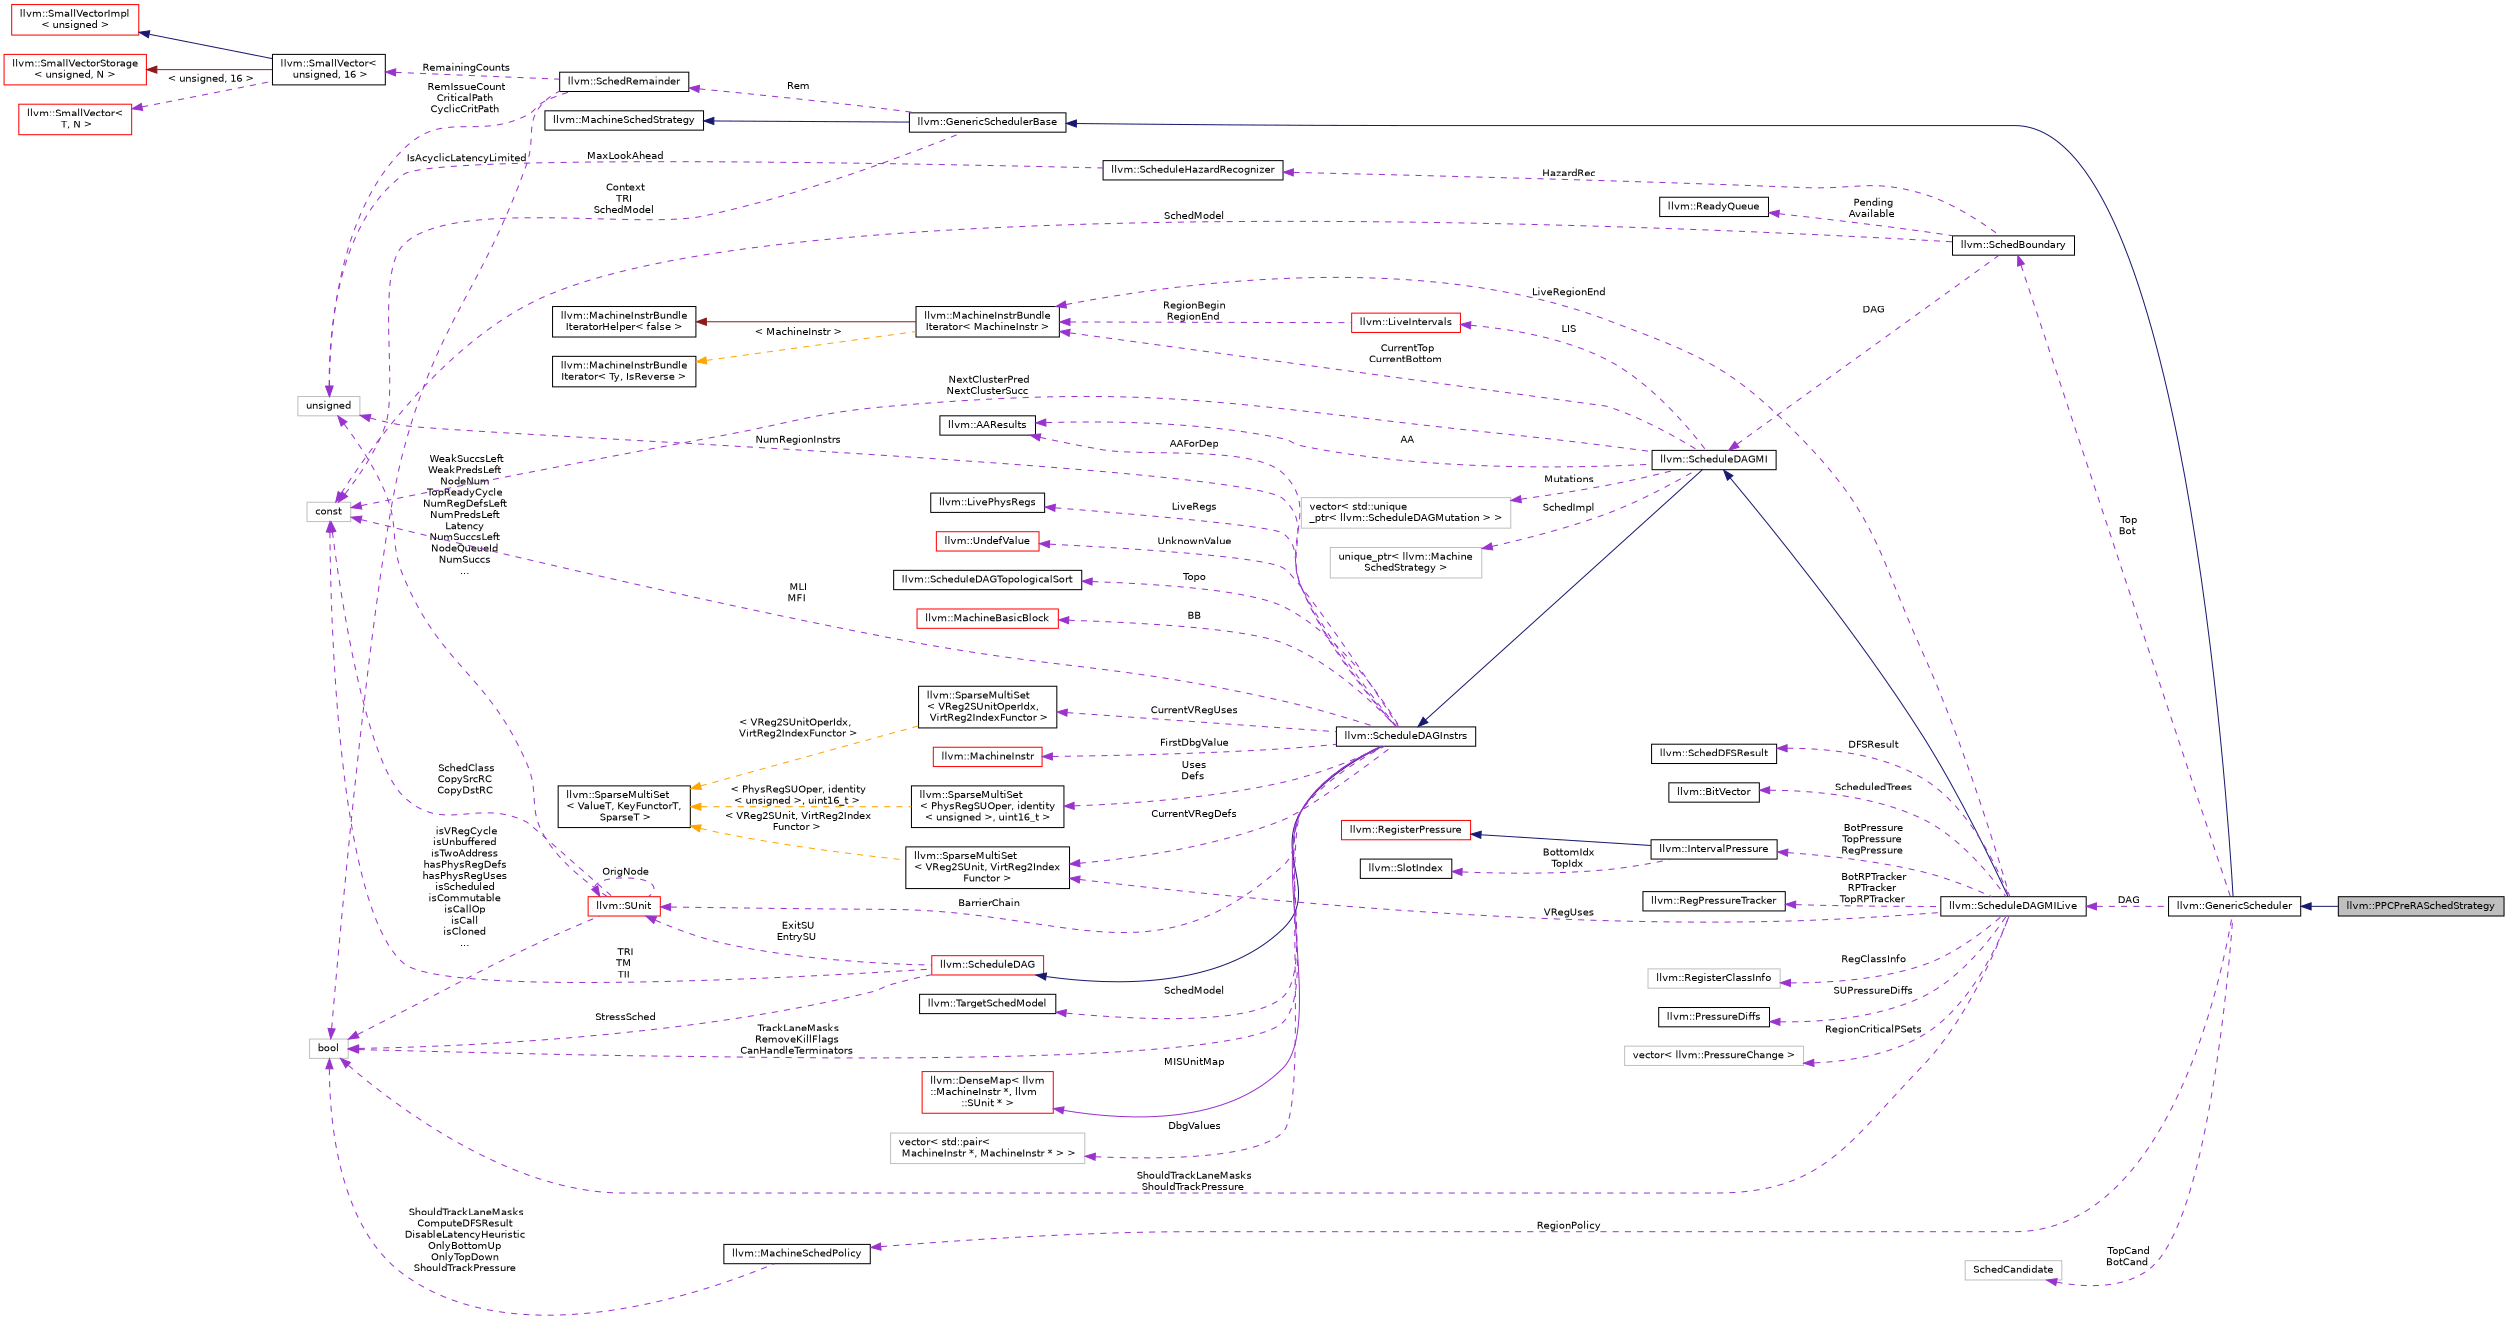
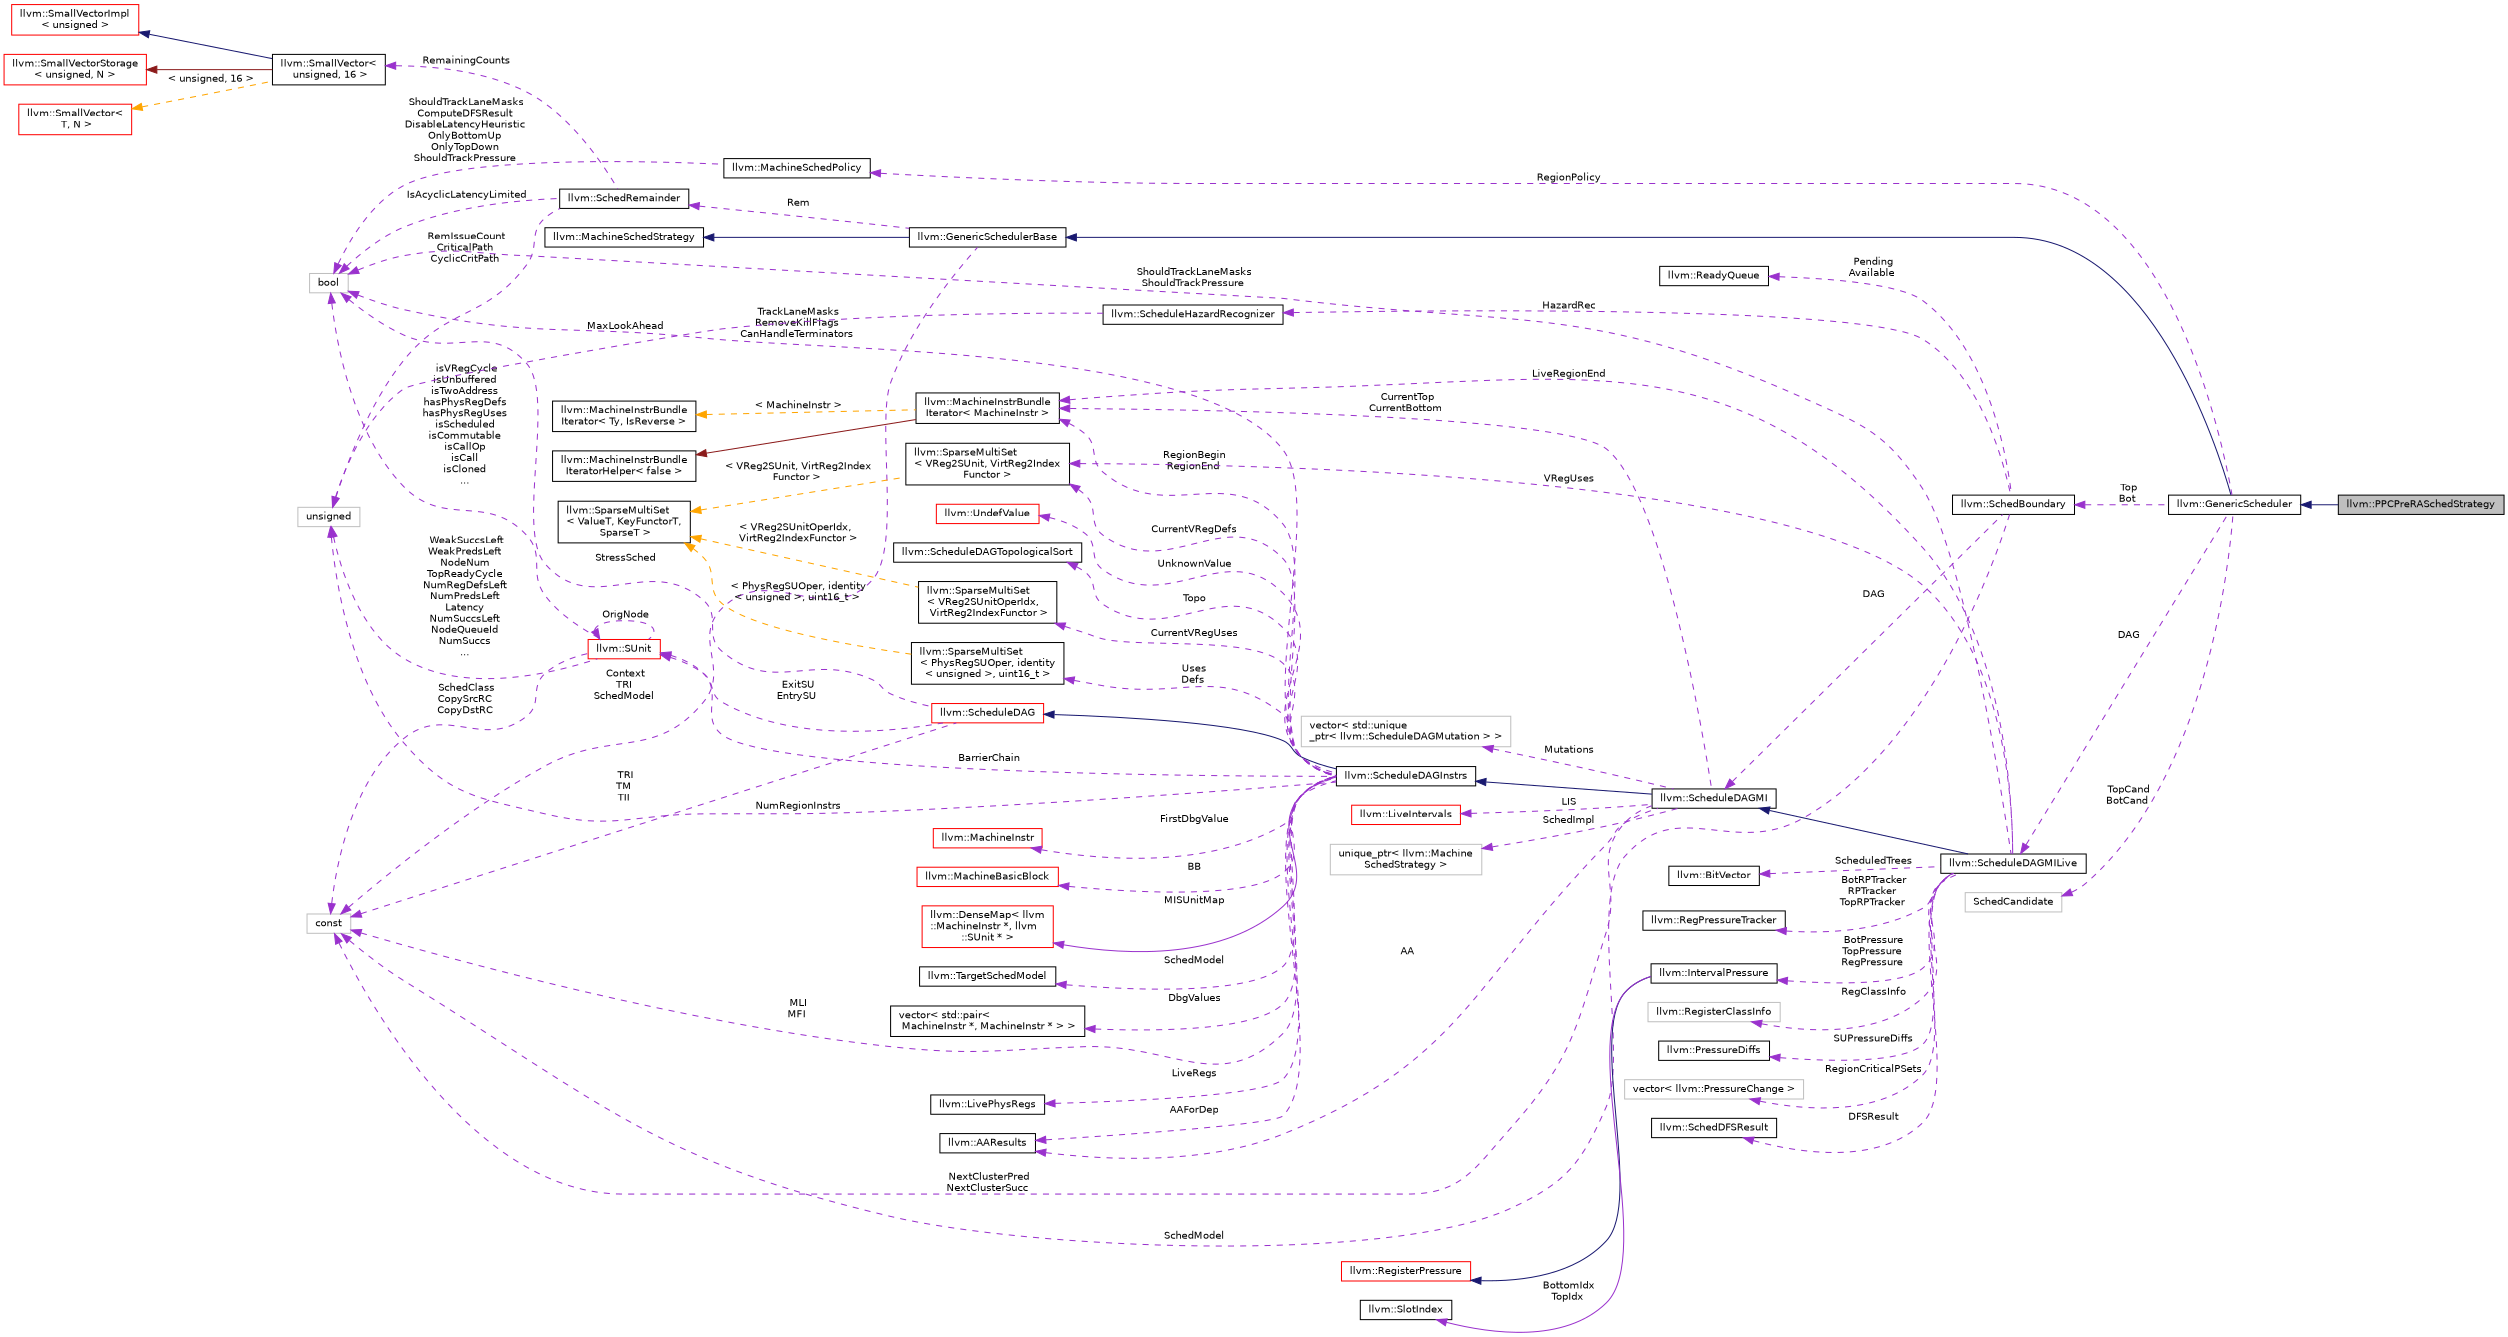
edge "llvm::SmallVector< unsigned, 16 >" -> "llvm::SmallVector< T, N >": color darkorchid3 -> orange
edge "llvm::LiveIntervals" -> "llvm::MachineInstrBundle Iterator< MachineInstr >": now "llvm::ScheduleDAGInstrs" -> "llvm::MachineInstrBundle Iterator< MachineInstr >"
edge "llvm::IntervalPressure" -> "llvm::SlotIndex": style dashed -> solid
node "vector< std::pair< MachineInstr *, MachineInstr * > >": color grey75 -> black
